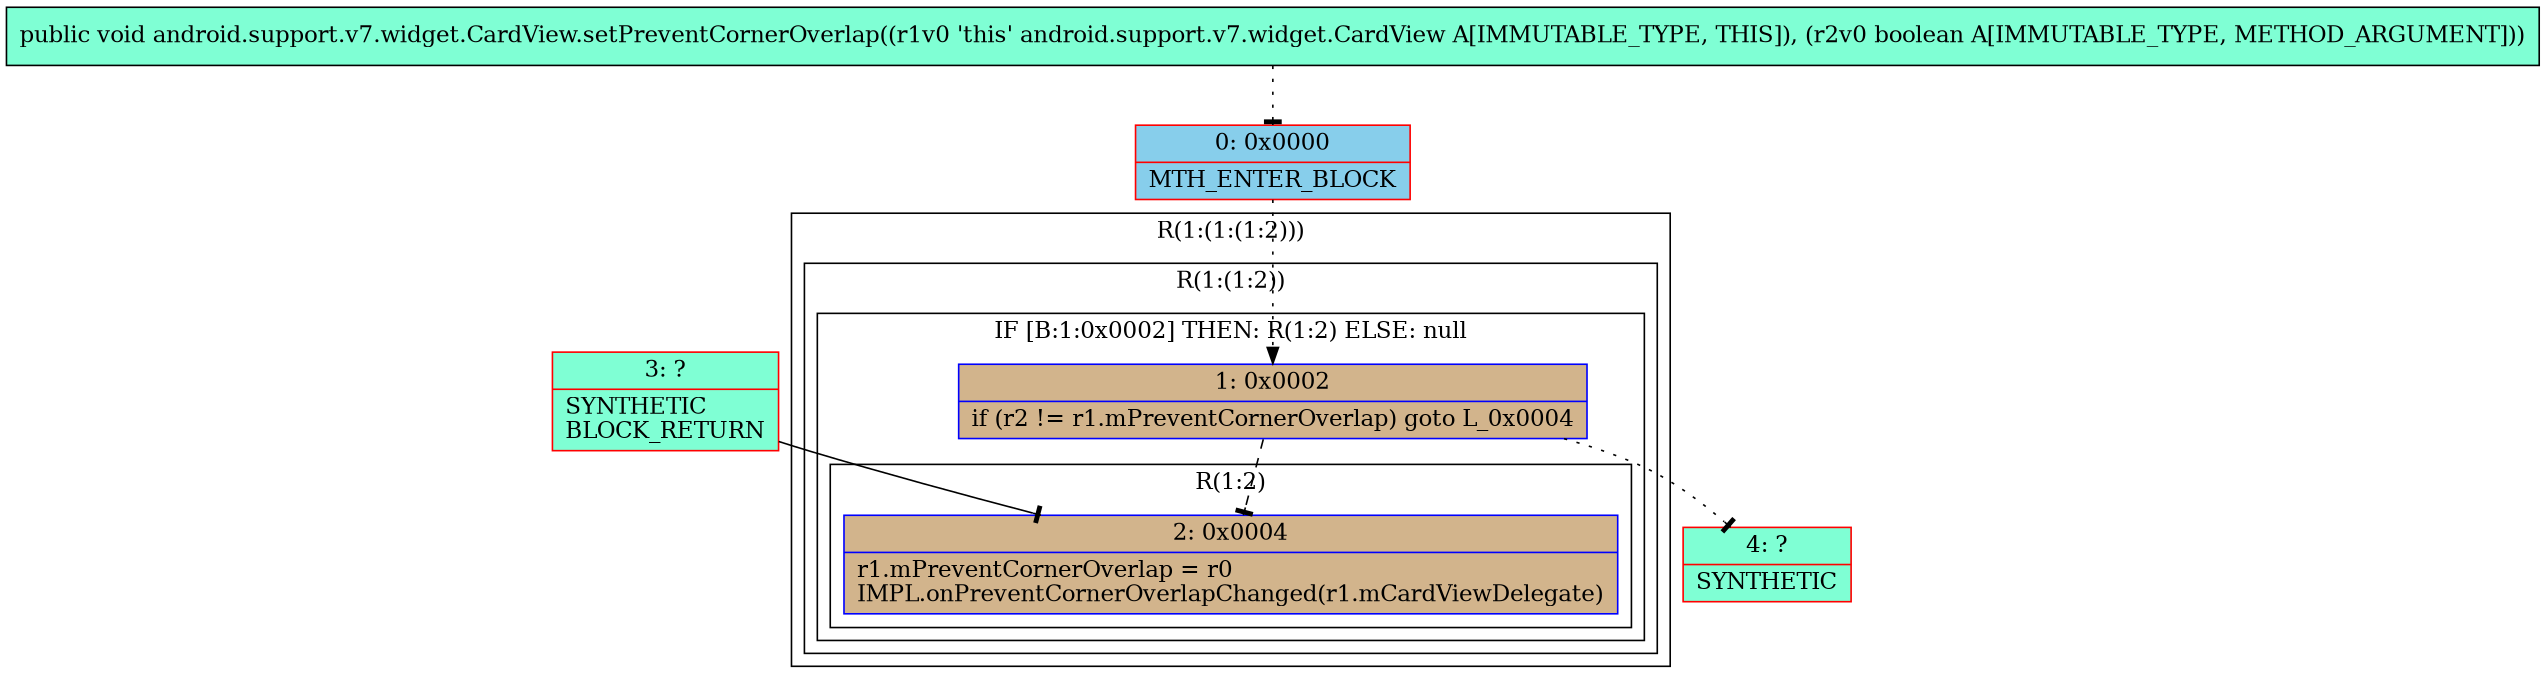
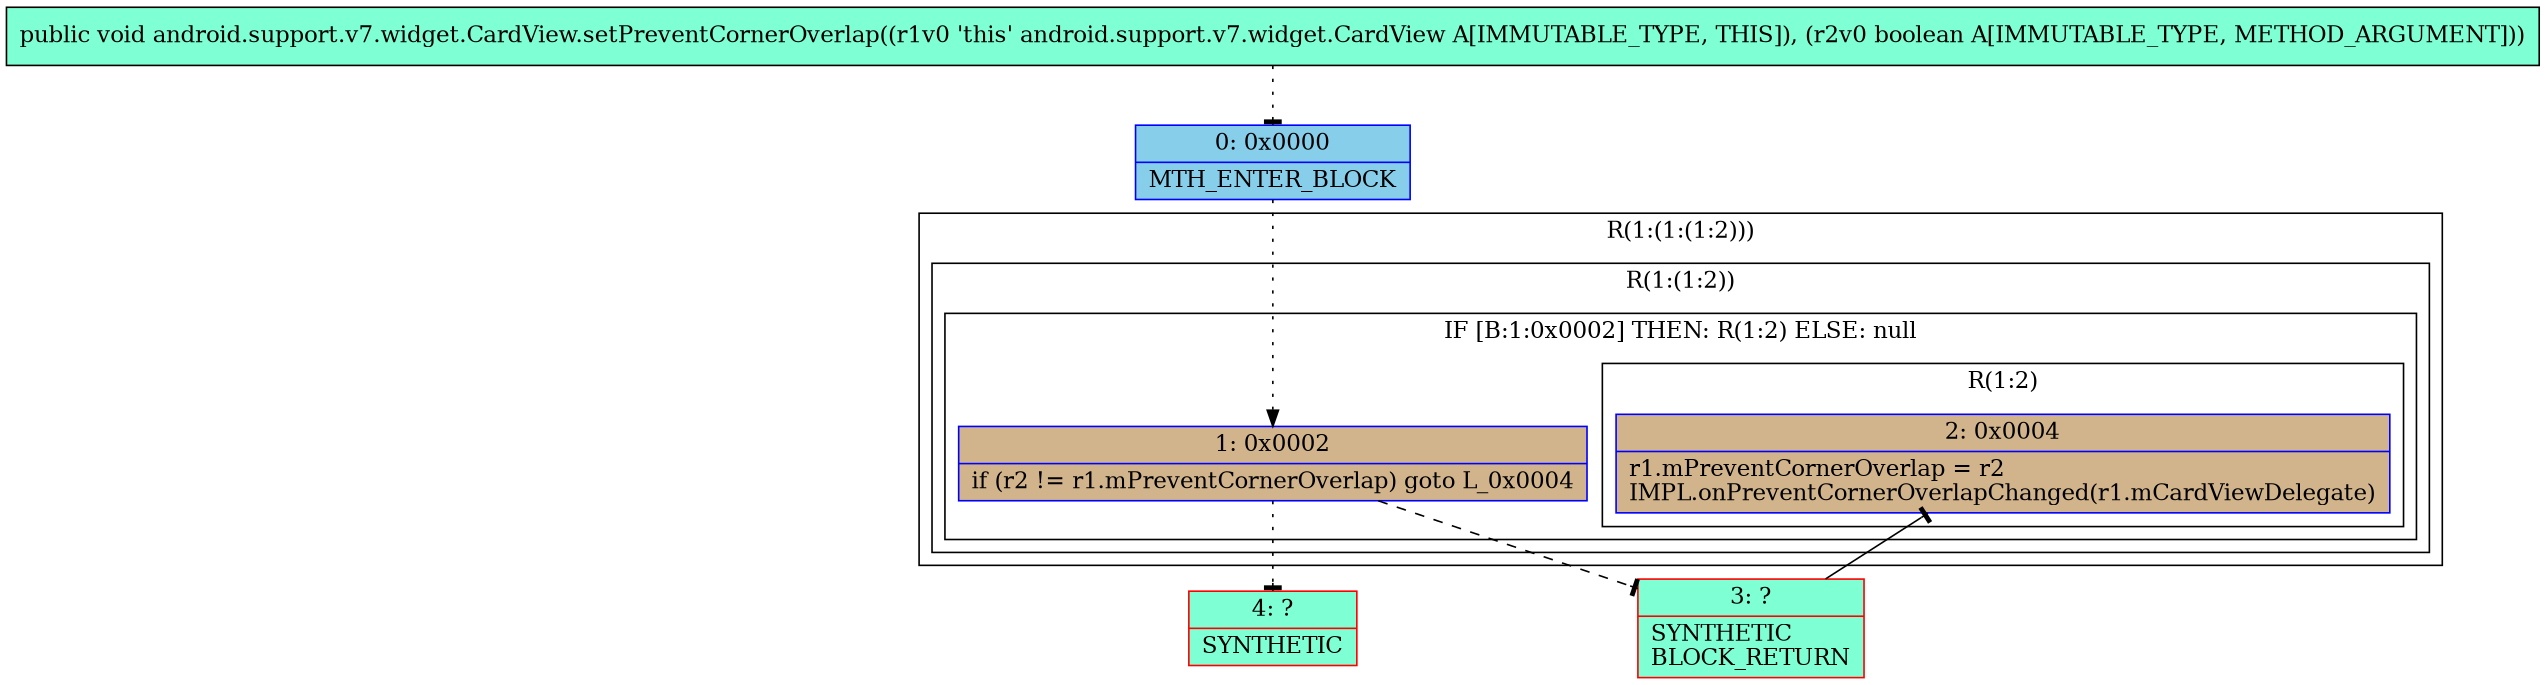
node "0: 0x0000": color red -> blue
edge "1: 0x0002" -> "2: 0x0004": now "1: 0x0002" -> "3: ?"
node "2: 0x0004": text "r1.mPreventCornerOverlap = r0" -> "r1.mPreventCornerOverlap = r2"
